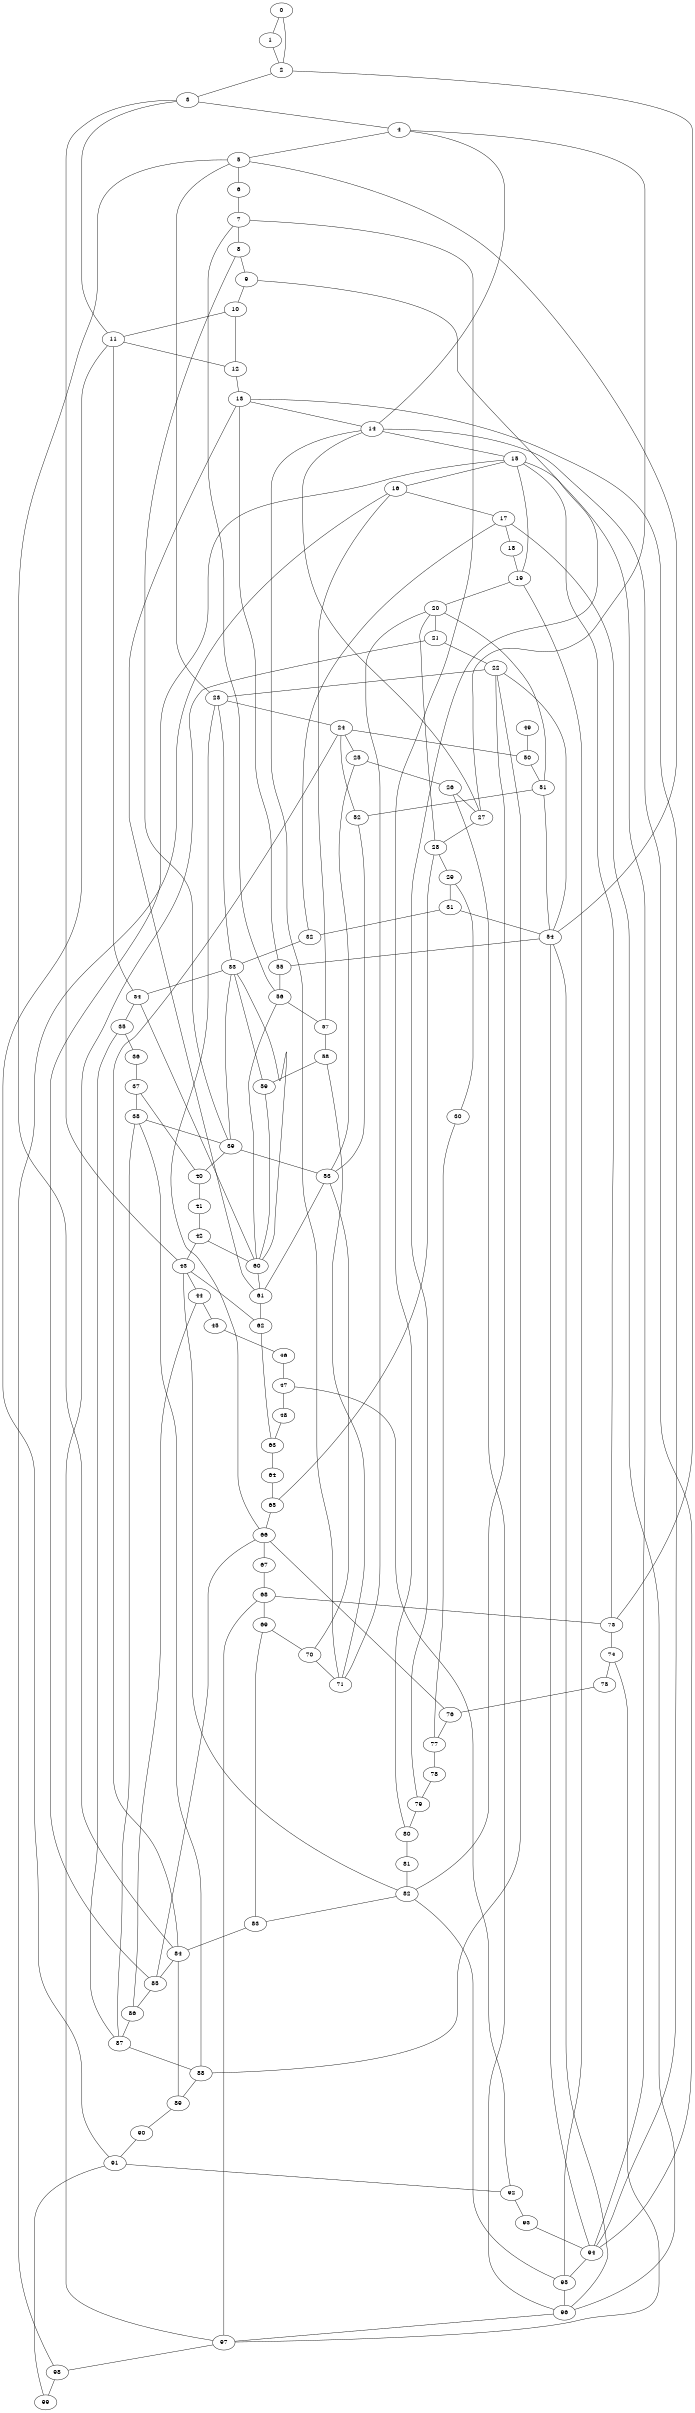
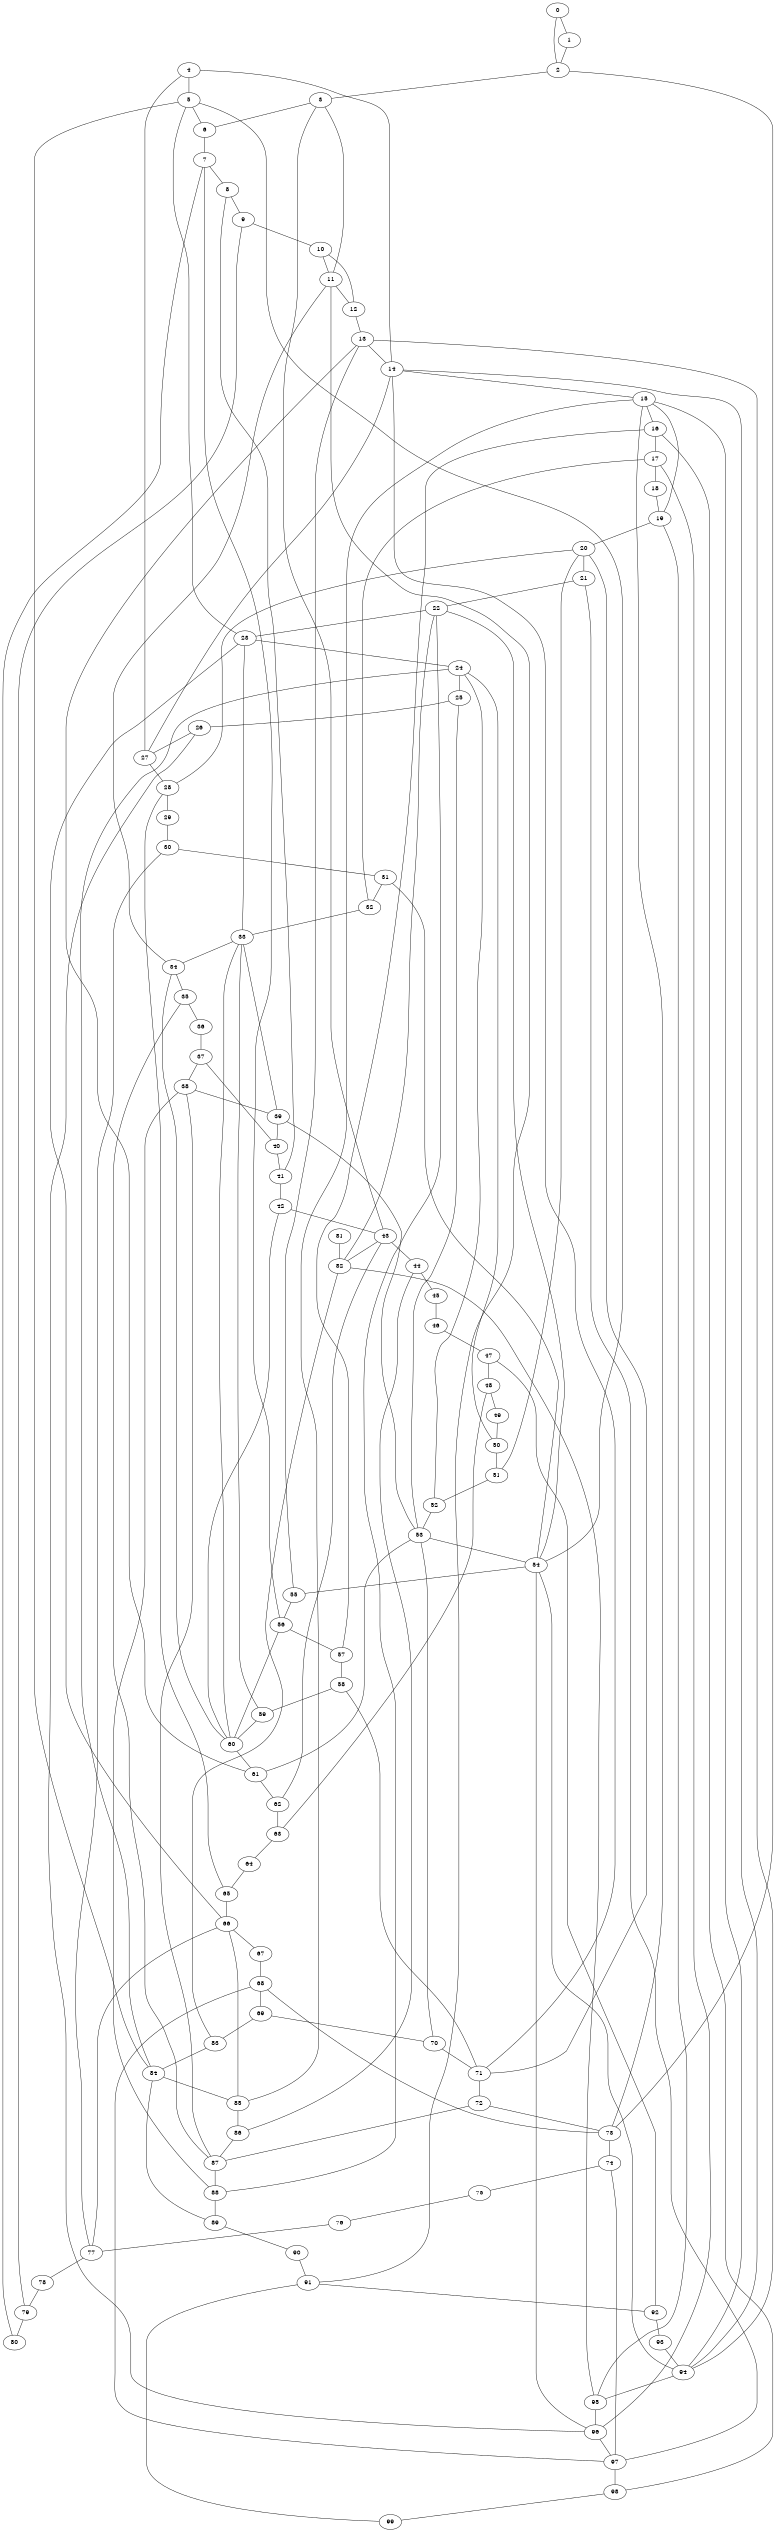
edge "3" -- "4": now "3" -- "6"
edge "8" -- "39": now "8" -- "41"
edge "51" -- "54": now "53" -- "54"
edge "29" -- "31": now "30" -- "31"
edge "48" -- "49": added
edge "66" -- "76": now "66" -- "77"
edge "80" -- "81": removed
node "72": added
